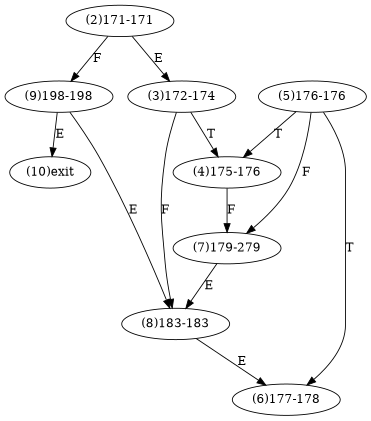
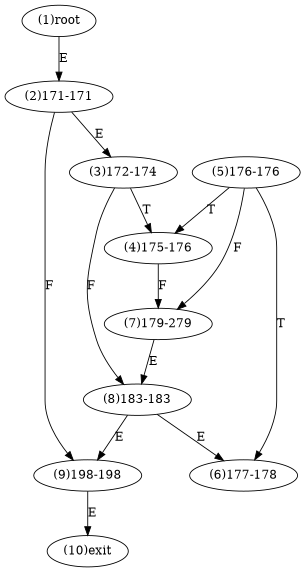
node "(1)root": added
edge "(9)198-198" -> "(8)183-183": reversed
